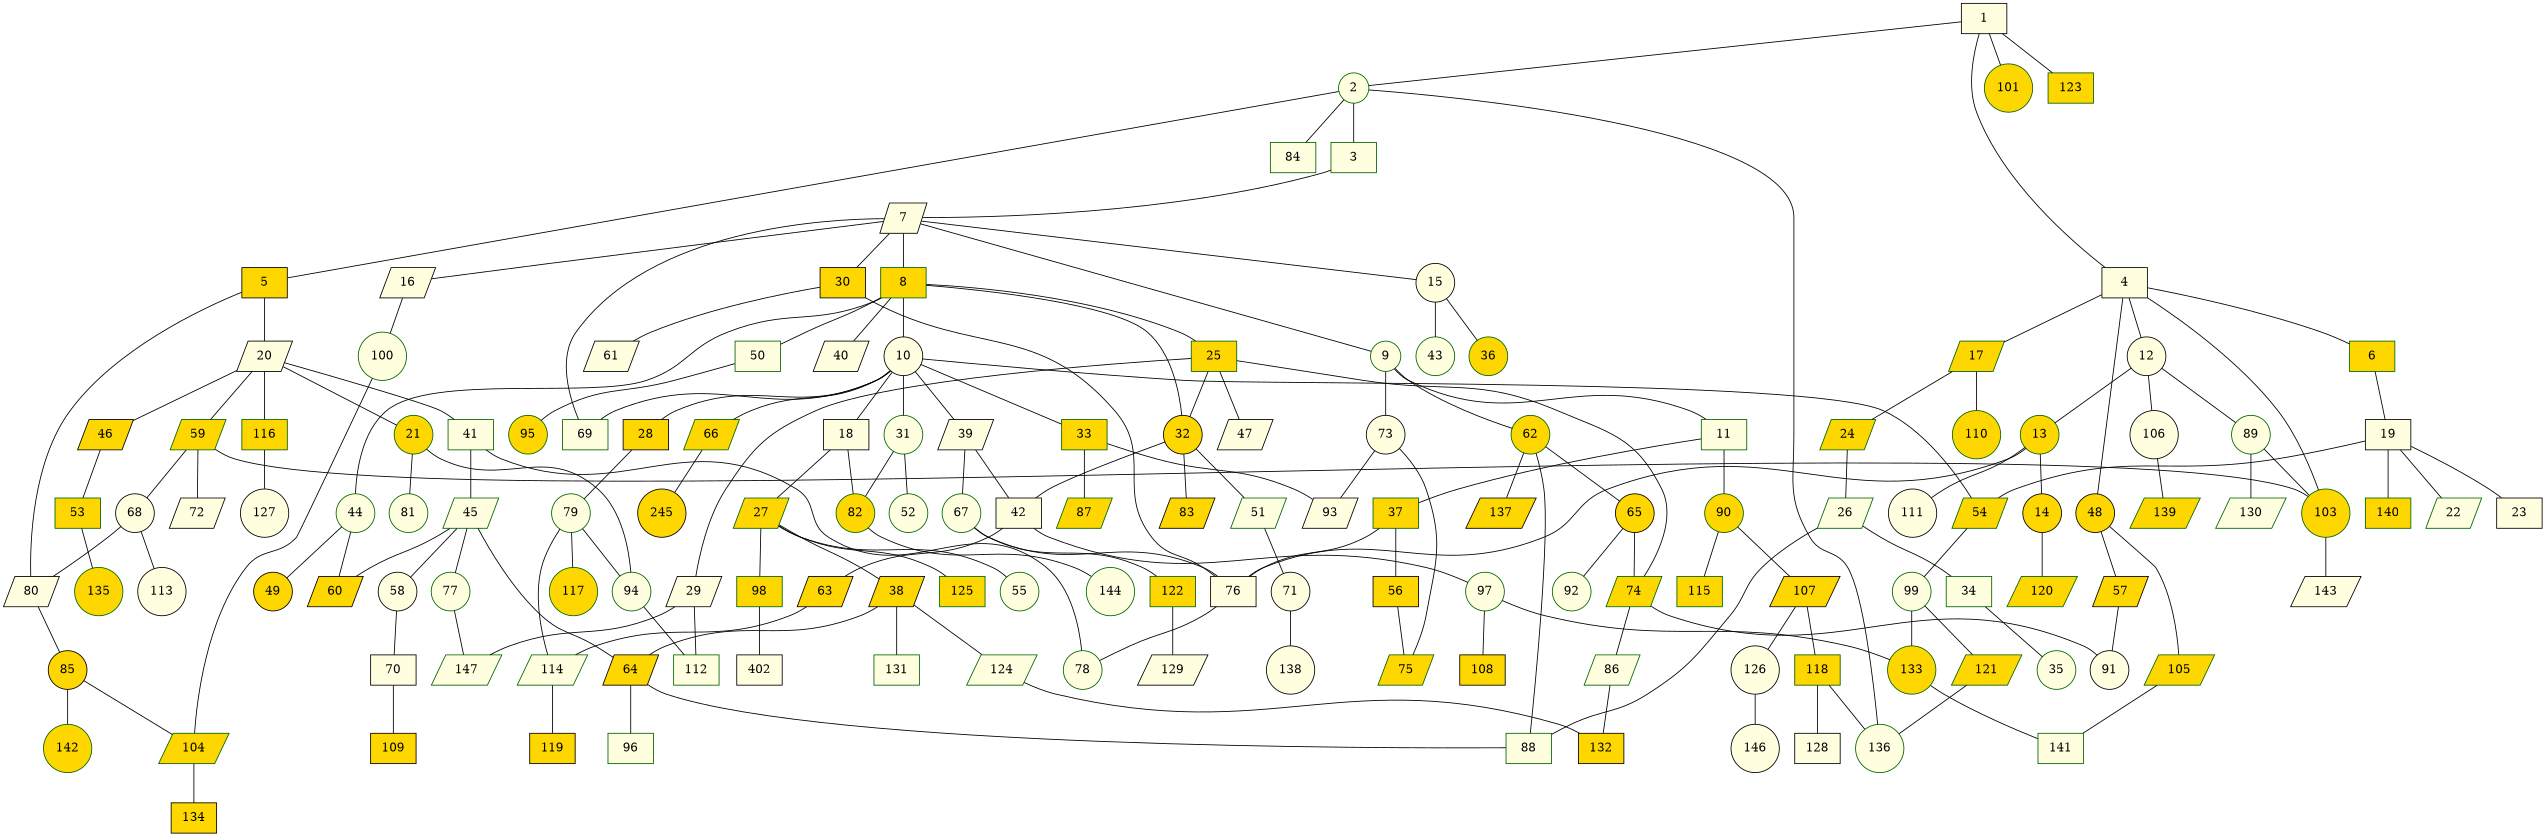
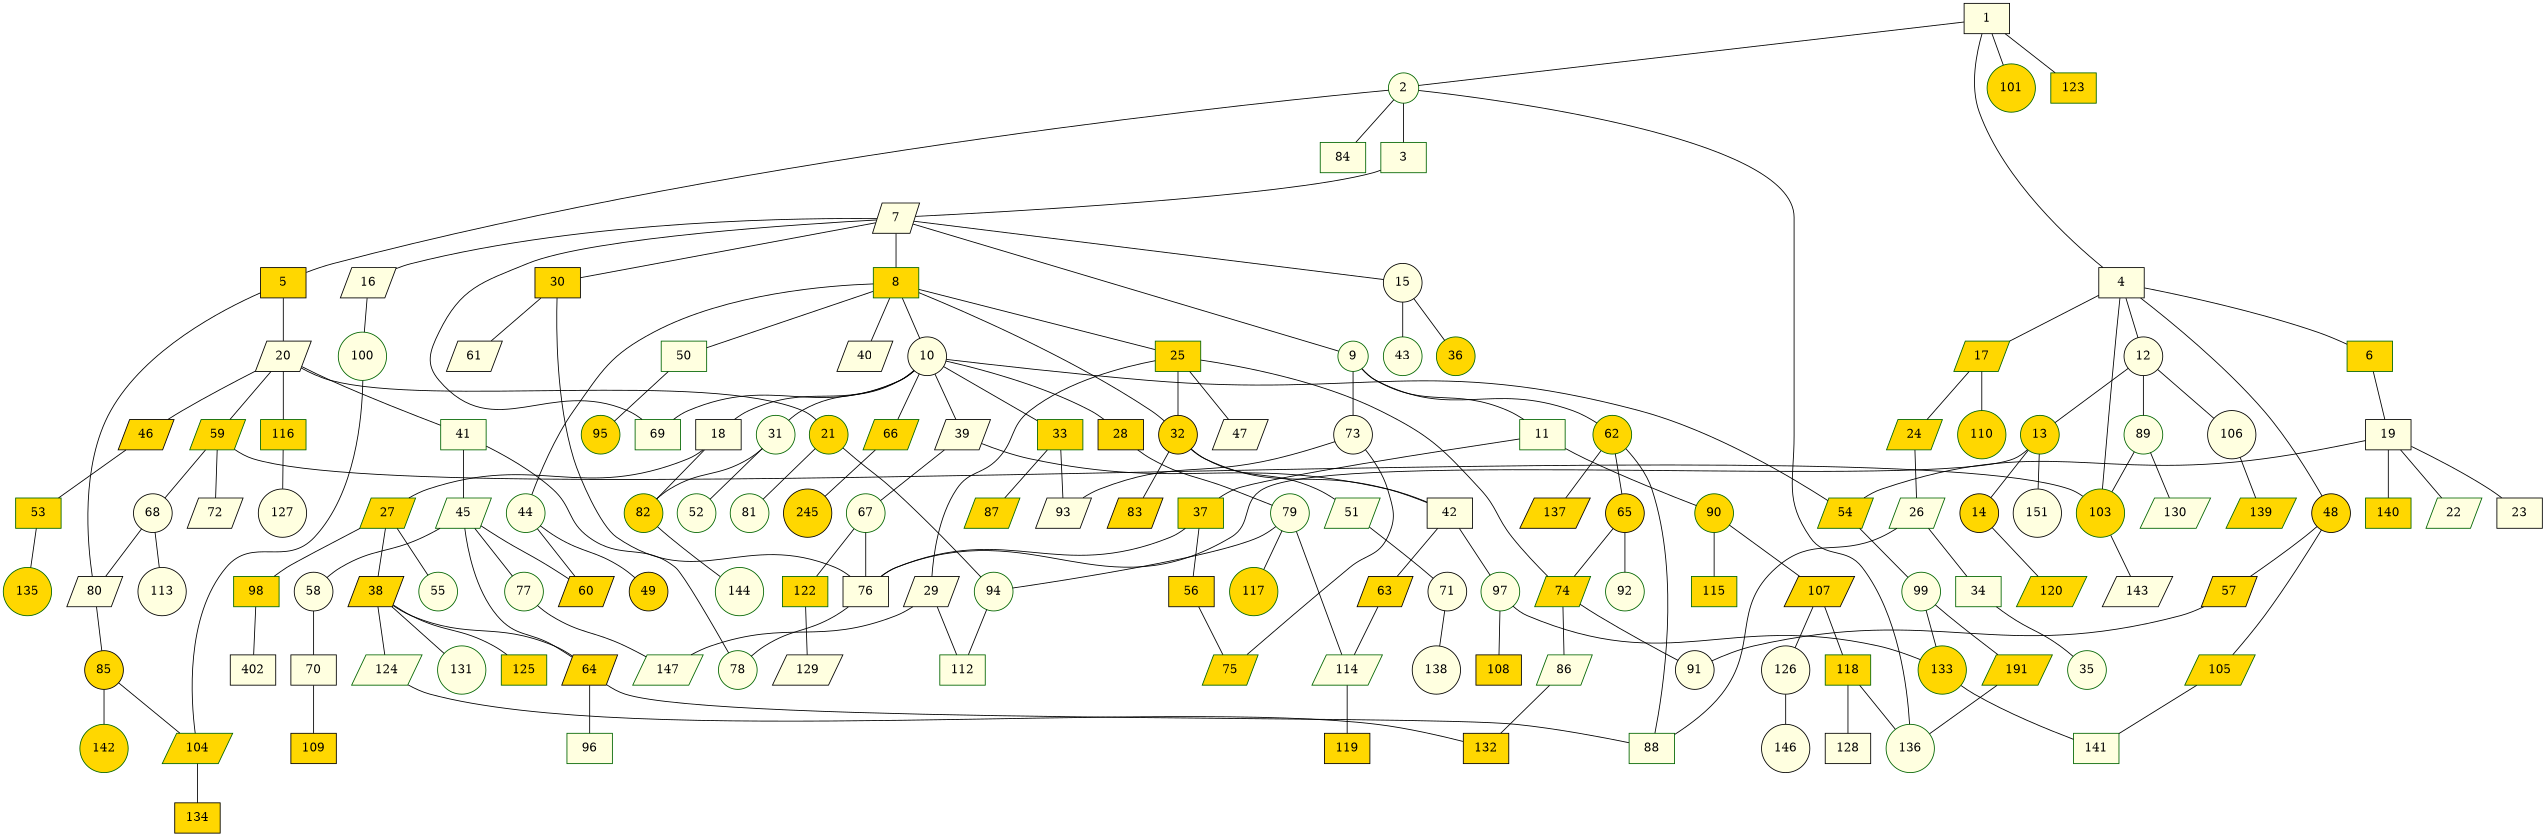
node "111": label "111" -> "151"
edge "27" -- "125": now "38" -- "125"
node "131": shape box -> circle
node "121": label "121" -> "191"
